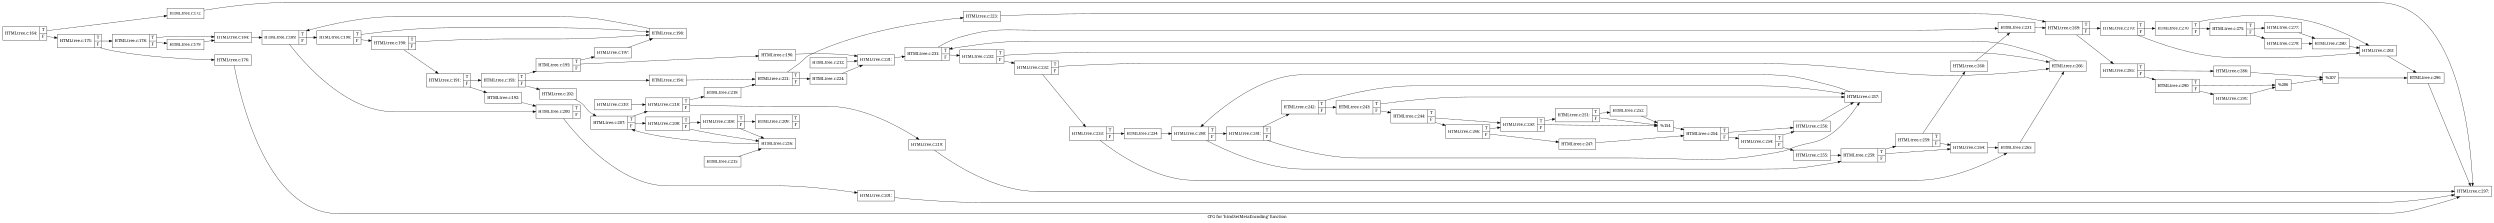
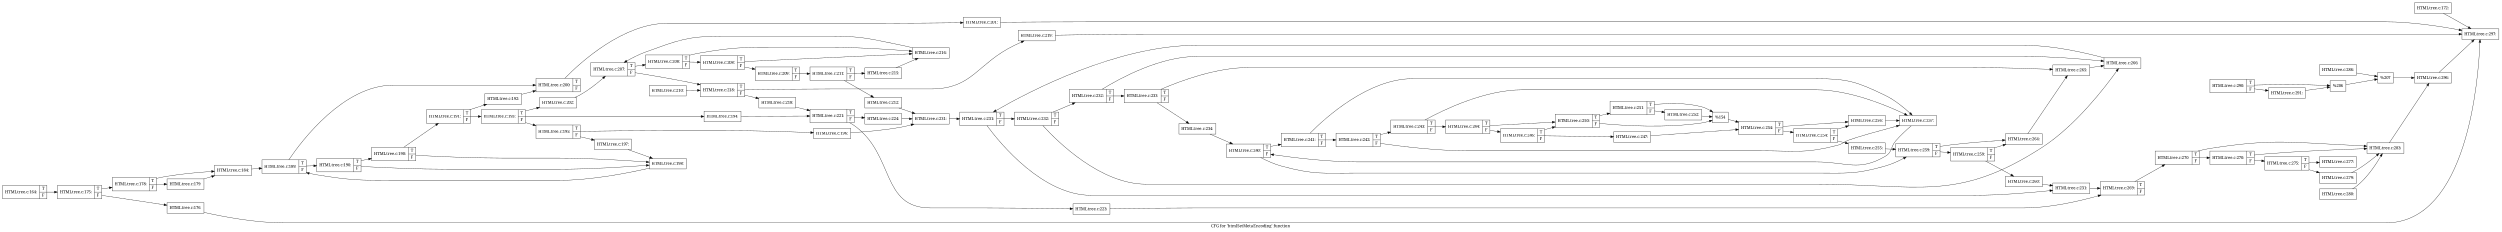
edge "HTMLtree.c:164:" -> "HTMLtree.c:172:": removed
edge "HTMLtree.c:277:" -> "HTMLtree.c:280:": removed
edge "HTMLtree.c:279:" -> "HTMLtree.c:280:": now "HTMLtree.c:279:" -> "HTMLtree.c:283:"
node "HTMLtree.c:285:": removed
node "HTMLtree.c:211:": added
